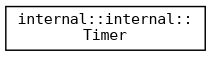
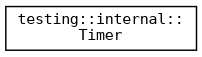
node "internal::internal:: Timer": label "internal::internal:: Timer" -> "testing::internal:: Timer"
